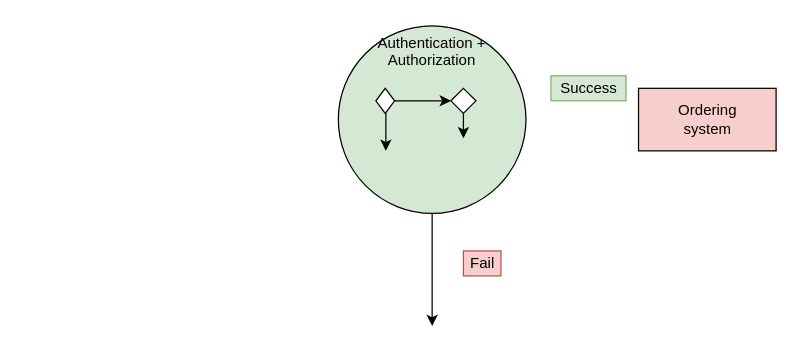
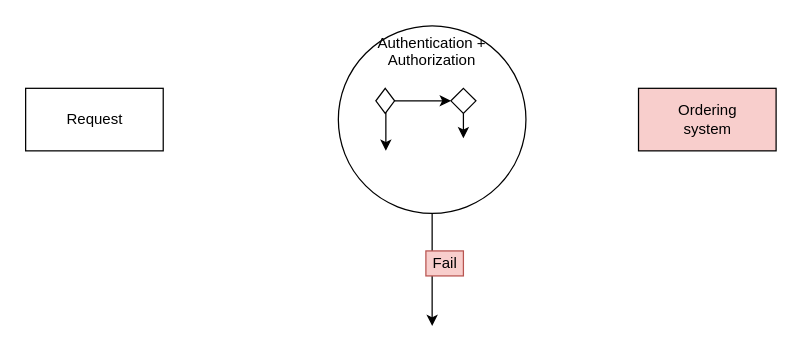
node "Success": removed
node "Request": added
node "Authentication + Authorization": fillcolor #d5e8d4 -> #ffffff
node "Fail": moved (482, 263) -> (444, 263)
